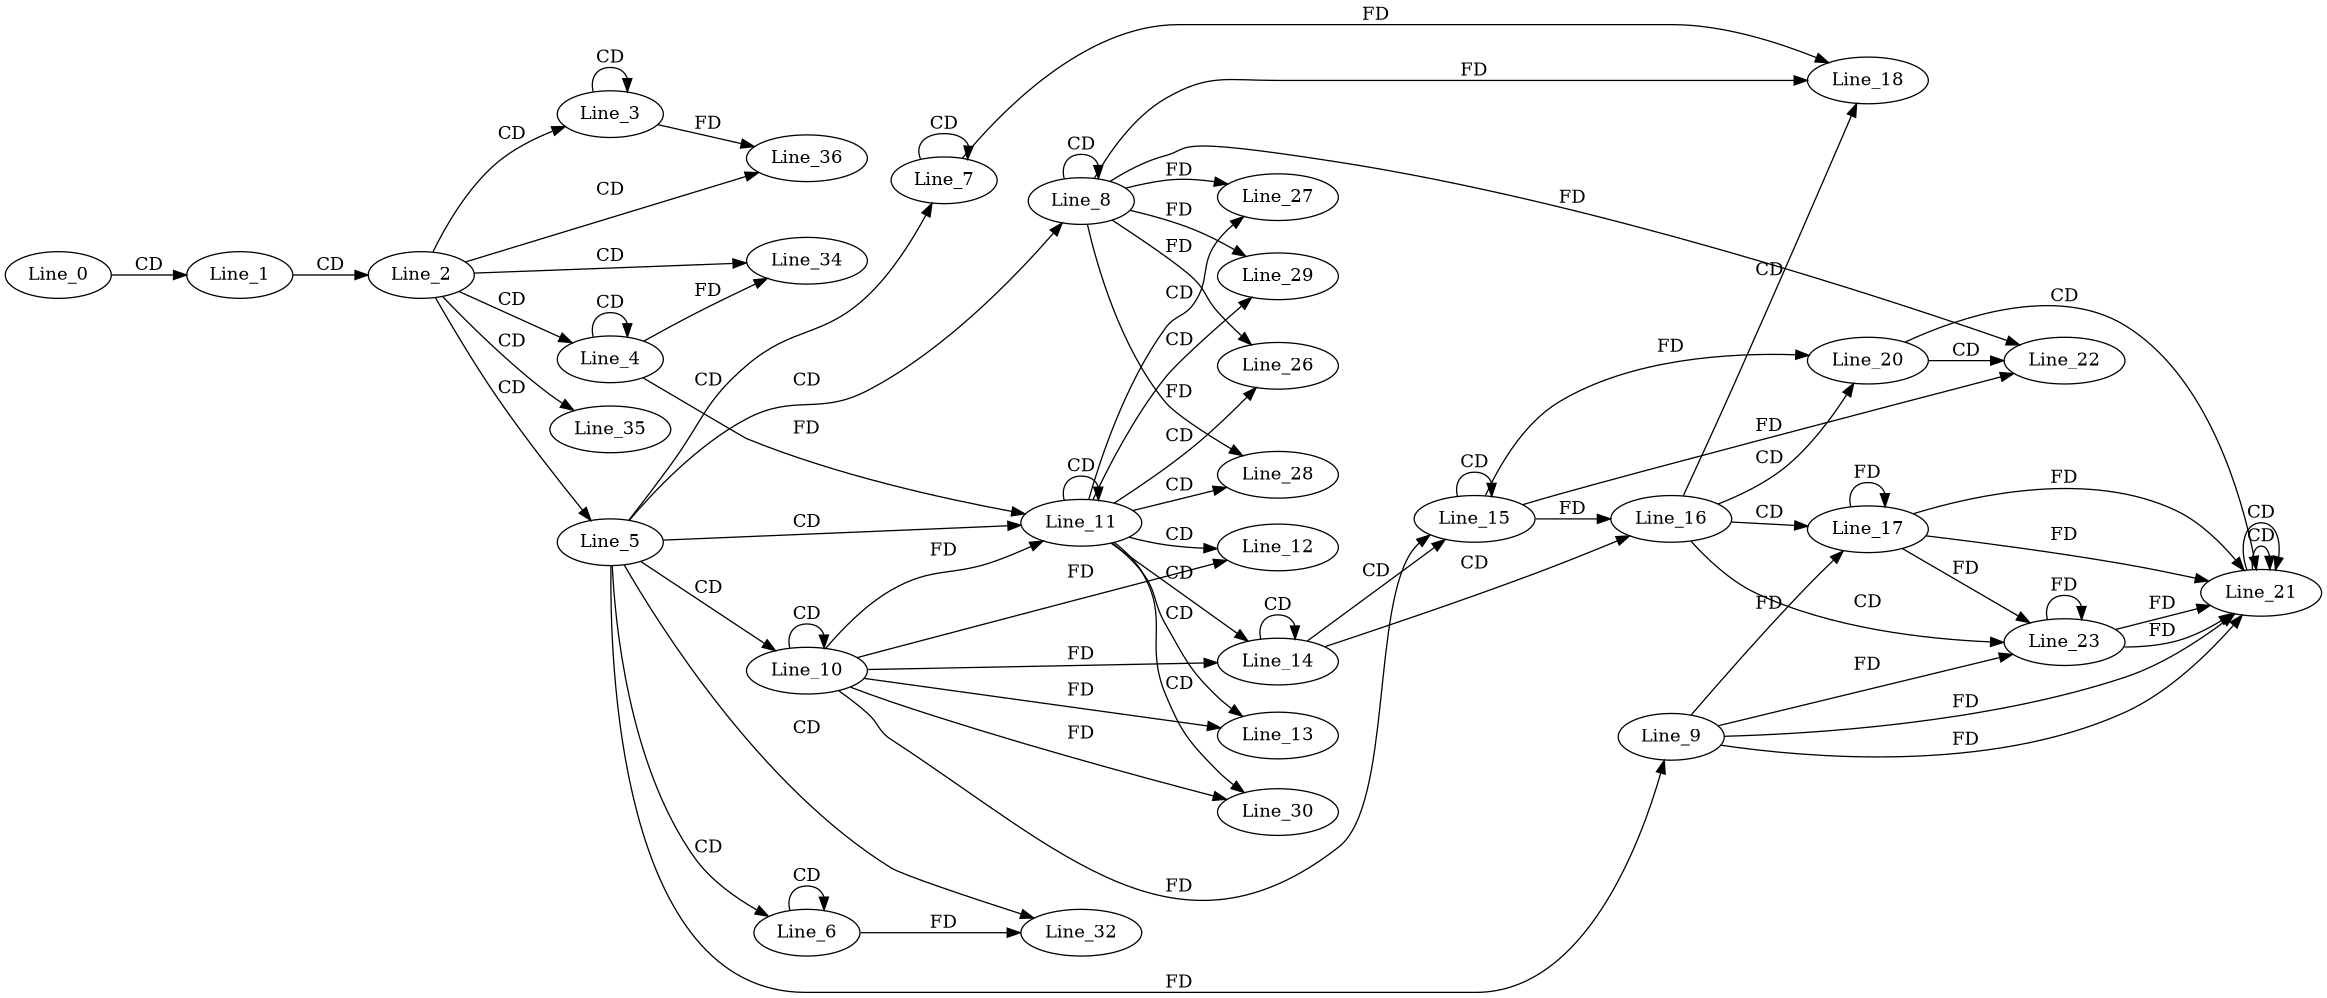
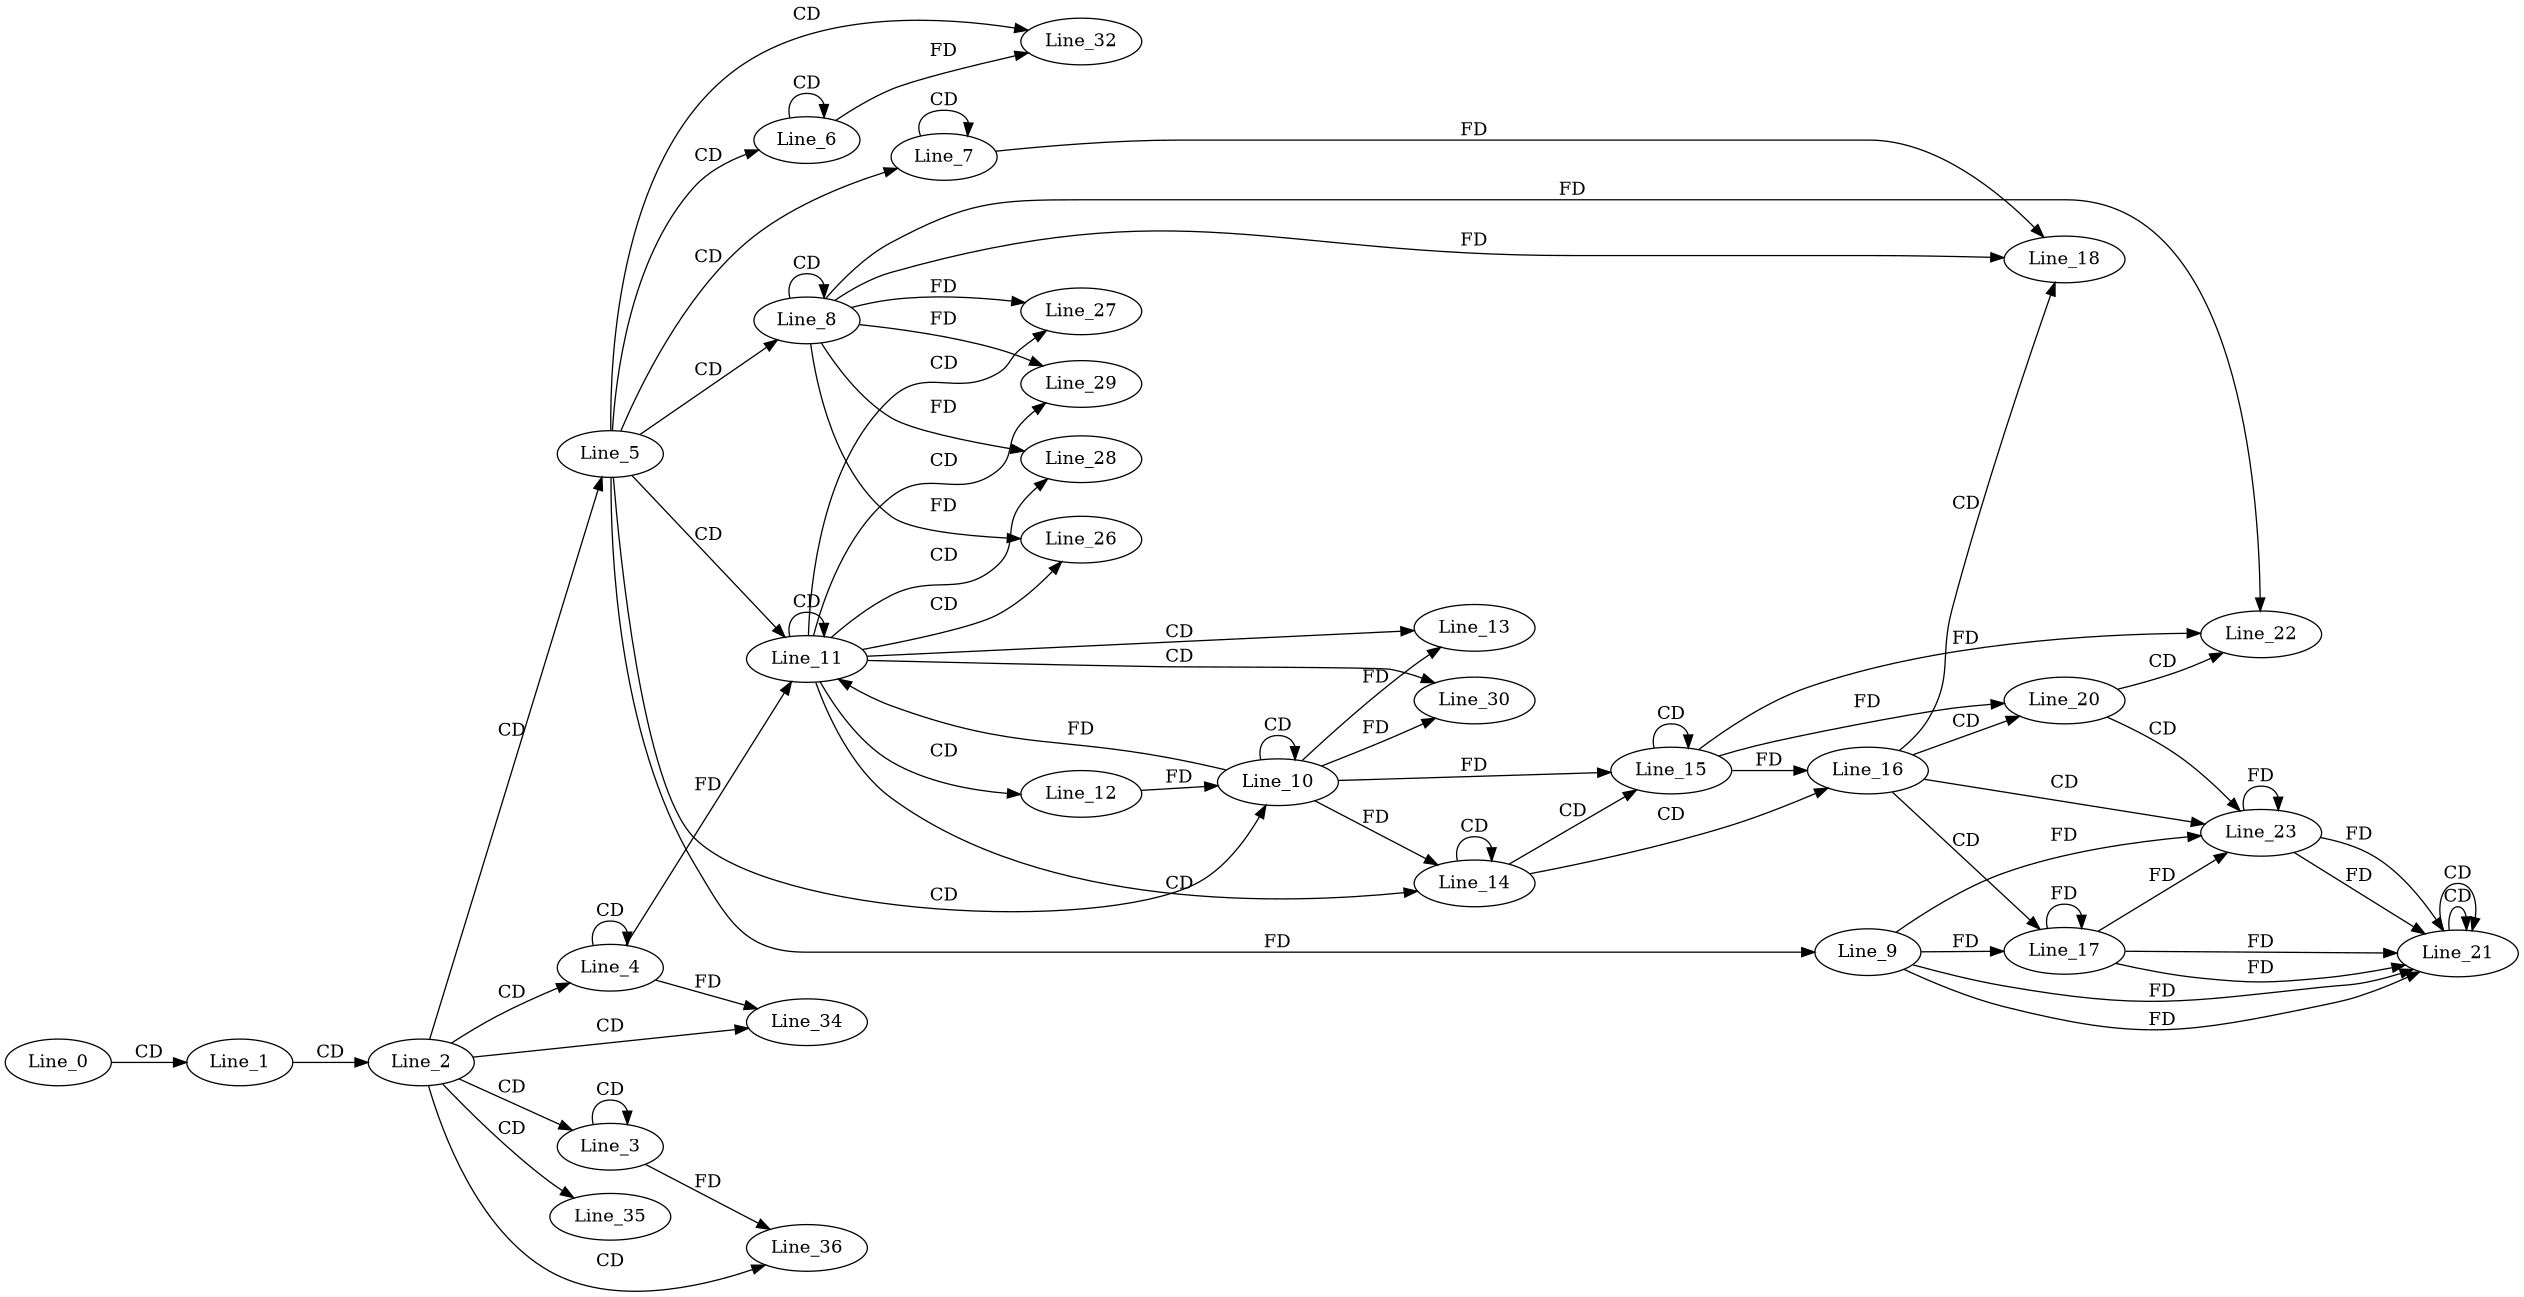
edge "Line_20" -> "Line_21": now "Line_20" -> "Line_23"
edge "Line_10" -> "Line_12": reversed
